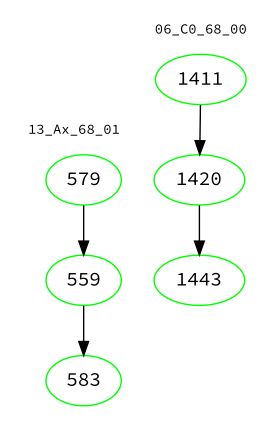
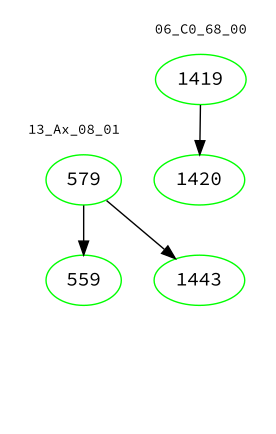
node "1411": label "1411" -> "1419"
cluster "13_Ax_68_01": label "13_Ax_68_01" -> "13_Ax_08_01"
edge "1420" -> "1443": now "579" -> "1443"
node "583": removed
